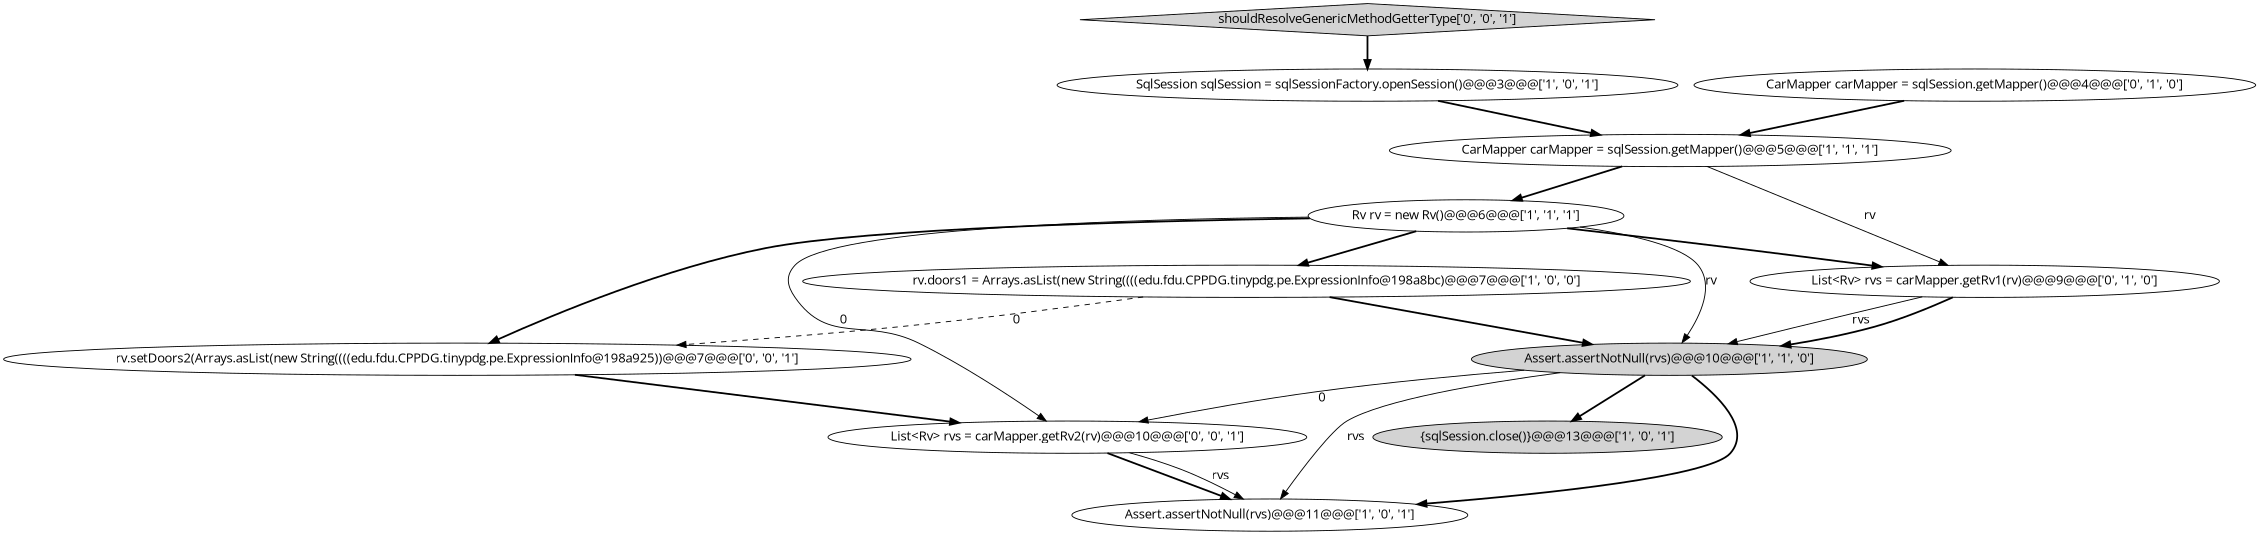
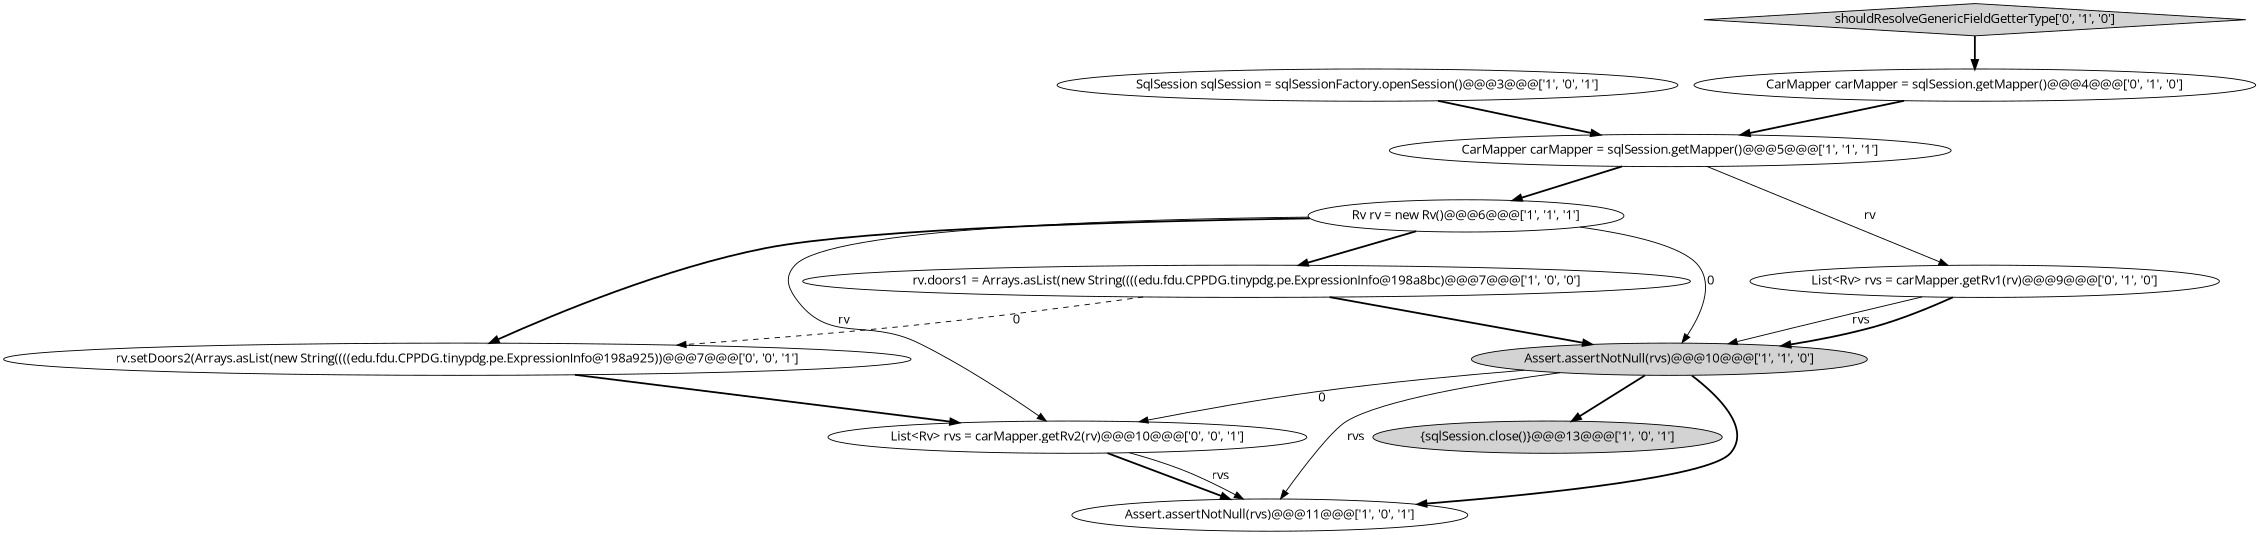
node "shouldResolveGenericMethodGetterType['0', '0', '1']": removed
node "shouldResolveGenericFieldGetterType['0', '1', '0']": added
edge "Rv rv = new Rv()@@@6@@@['1', '1', '1']" -> "List<Rv> rvs = carMapper.getRv1(rv)@@@9@@@['0', '1', '0']": removed
edge "Rv rv = new Rv()@@@6@@@['1', '1', '1']" -> "Assert.assertNotNull(rvs)@@@10@@@['1', '1', '0']": label "rv" -> "0"
edge "Rv rv = new Rv()@@@6@@@['1', '1', '1']" -> "List<Rv> rvs = carMapper.getRv2(rv)@@@10@@@['0', '0', '1']": label "0" -> "rv"
